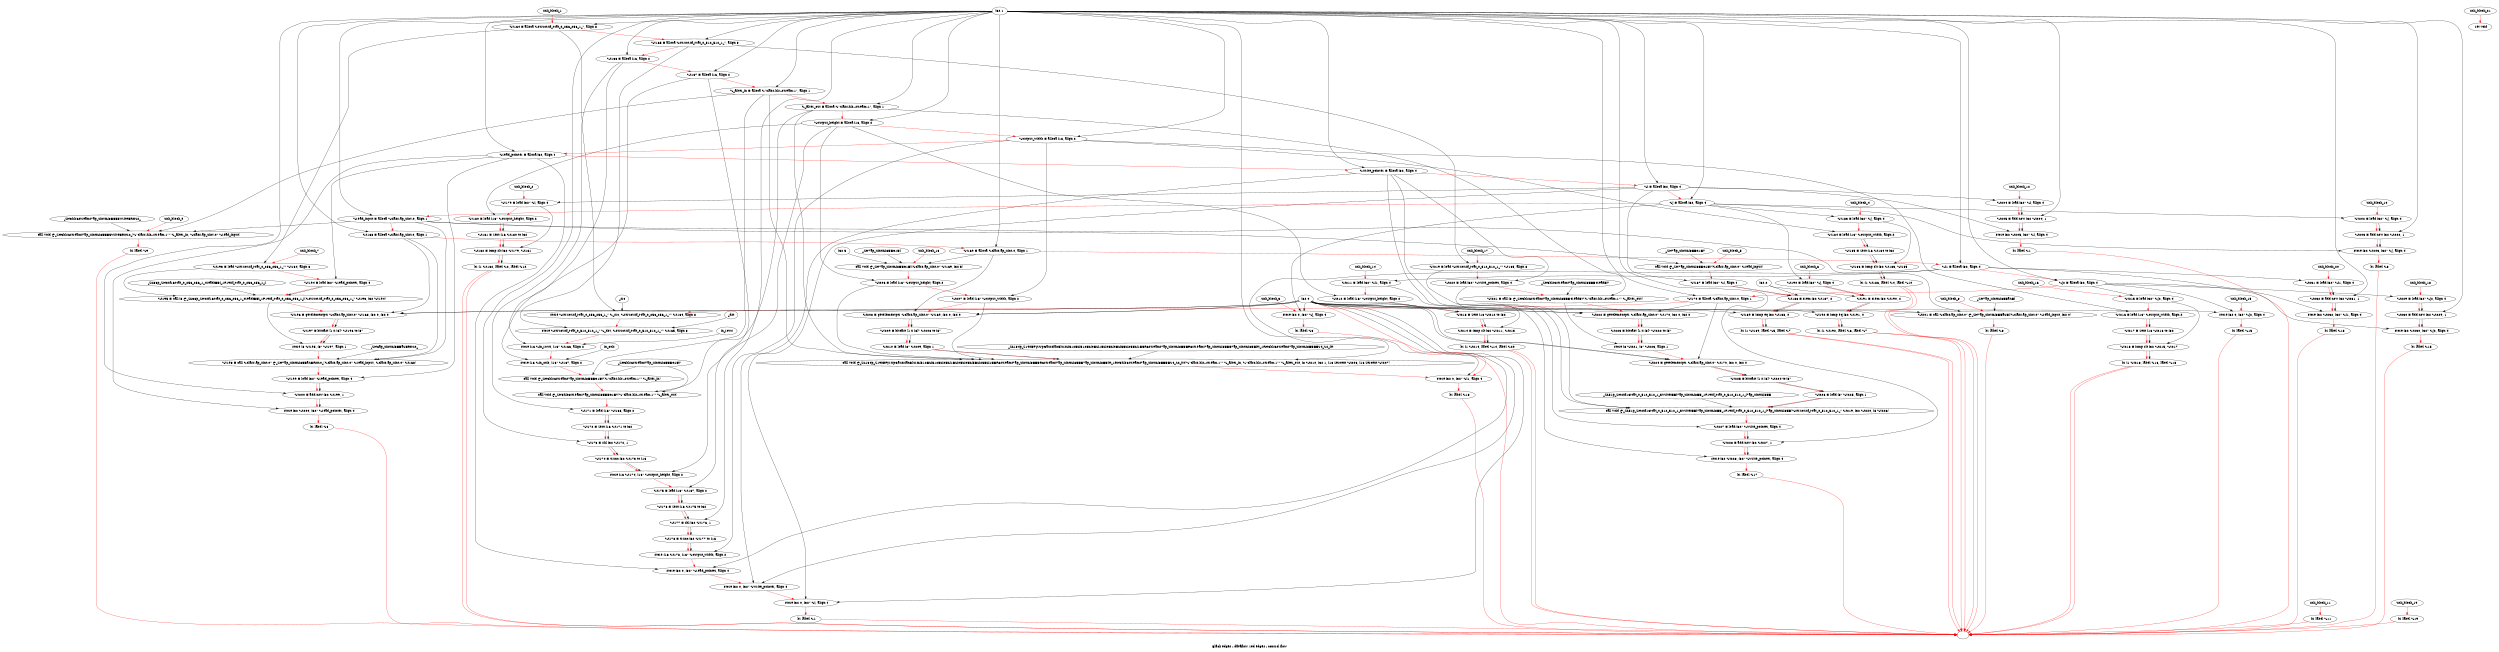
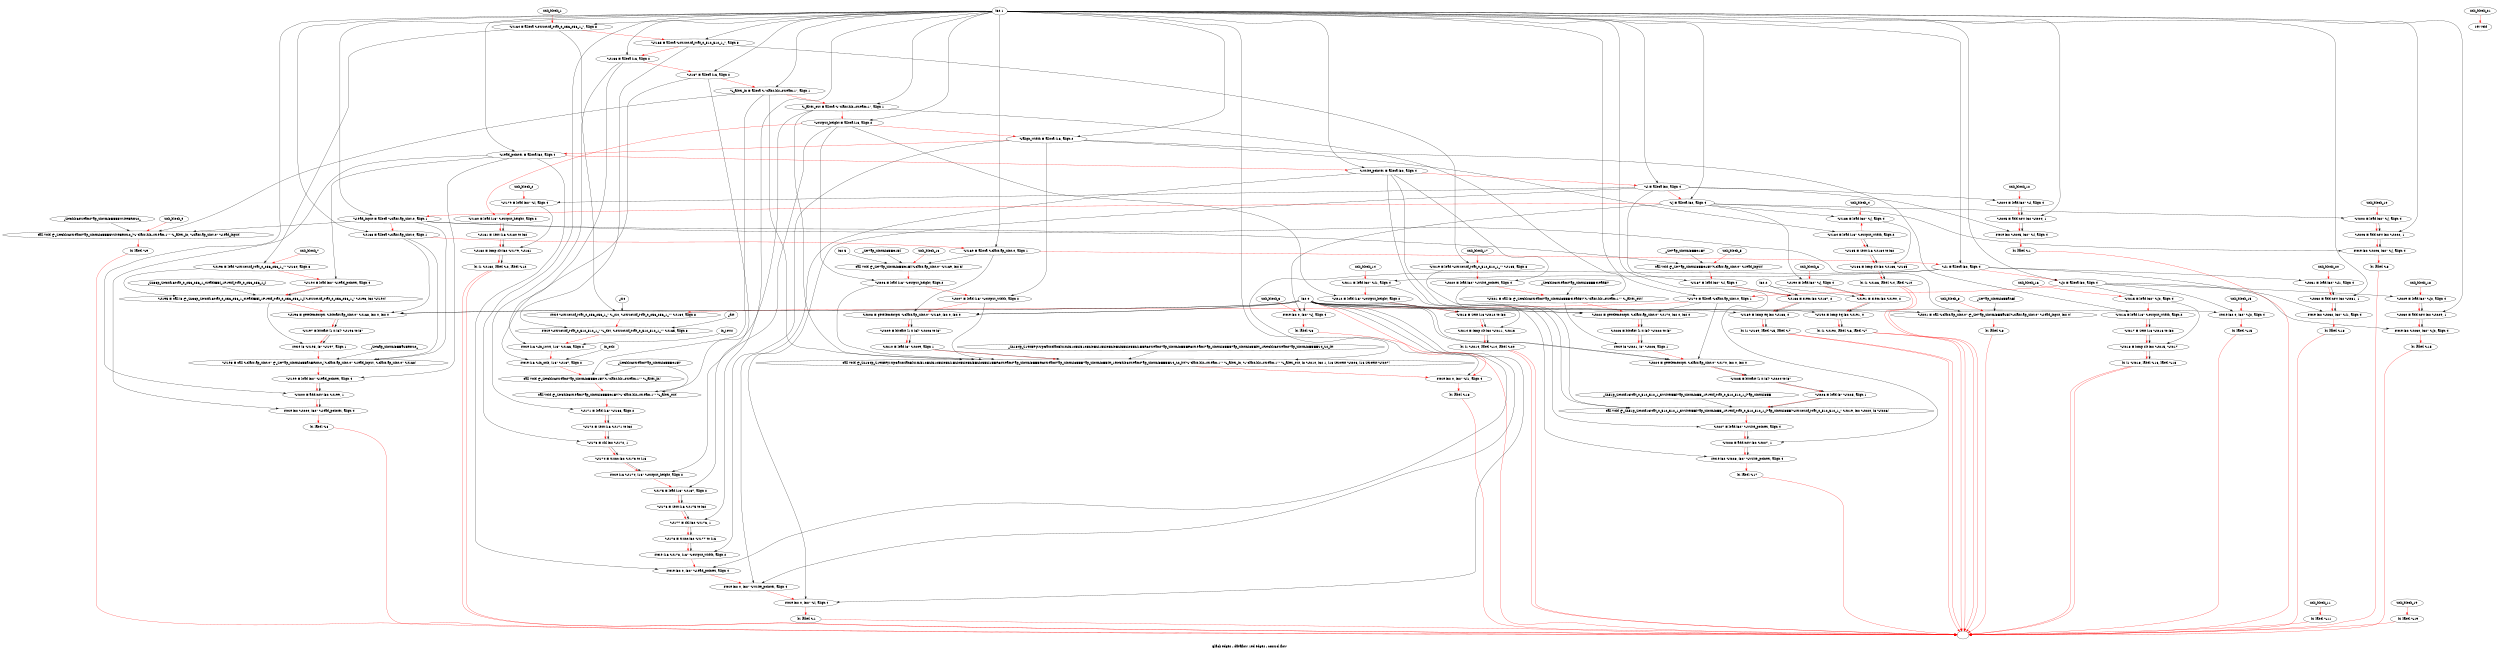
node "%output_width = alloca i16, align 2": label "%output_width = alloca i16, align 2" -> "%align_width = alloca i16, align 2"
edge "%output_height = alloca i16, align 2" -> "%t180 = load i16* %output_height, align 2": color black -> red
edge "%t183 = load i32* %j, align 4" -> "%t184 = load i16* %output_width, align 2": reversed
node "%t196 = getelementptr %class.ap_uint.0* %t168, i32 0, i32 0": label "%t196 = getelementptr %class.ap_uint.0* %t168, i32 0, i32 0" -> "%t196 = getelementptr %bitcast.ap_uint.0* %t168, i32 0, i32 0"
